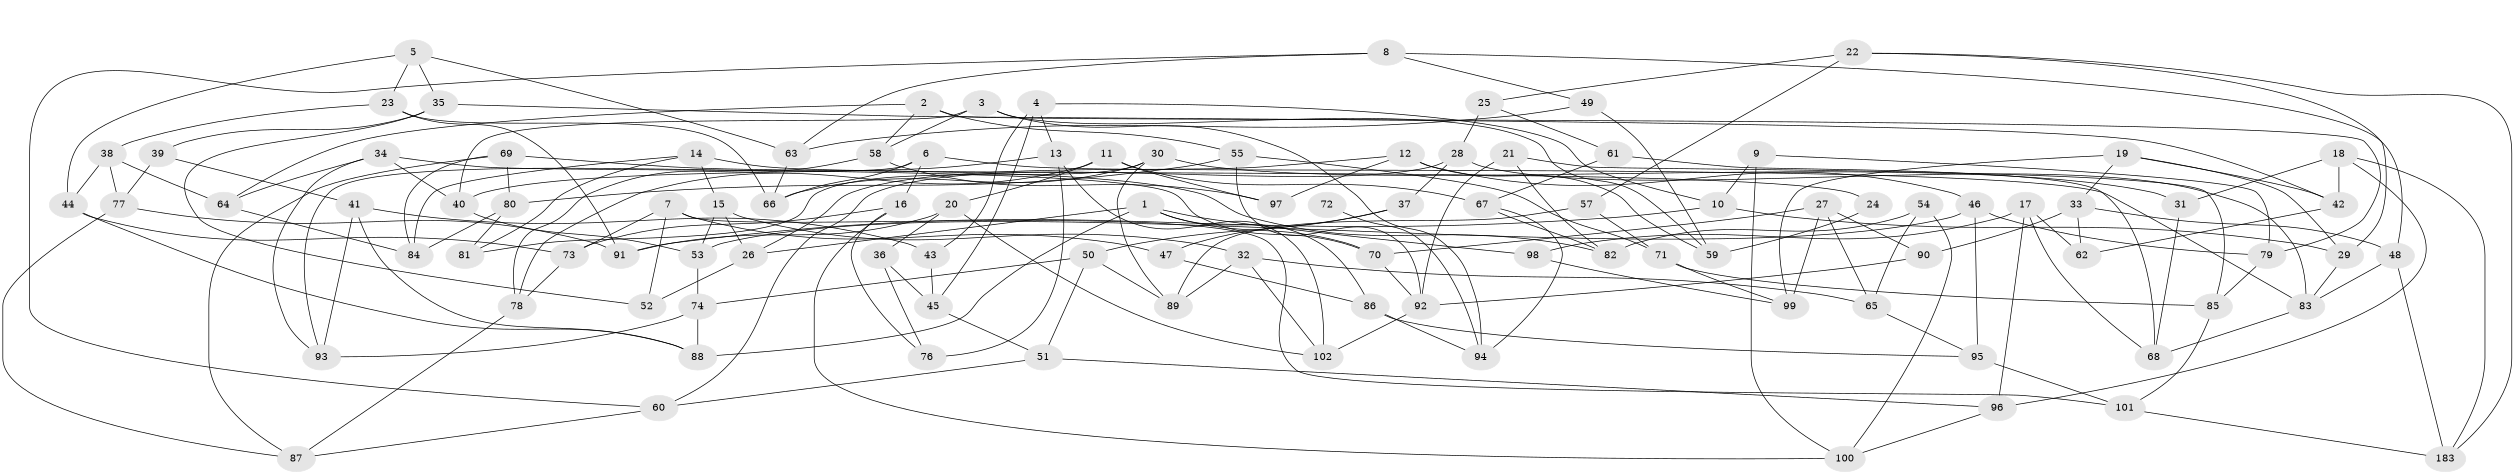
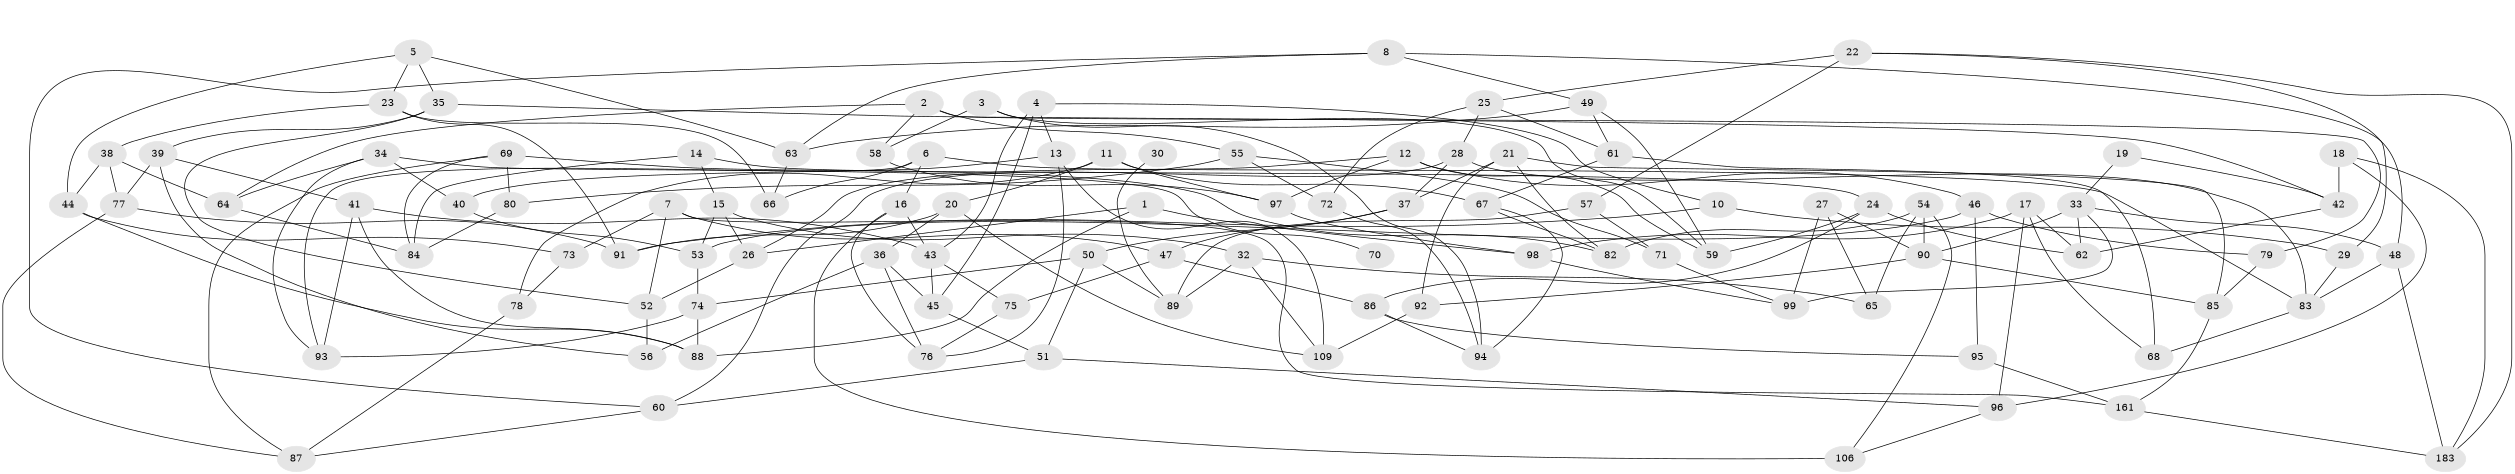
edge "3" -- "40": removed
edge "49" -- "61": added
edge "25" -- "72": added
node "9": removed
edge "19" -- "99": now "33" -- "99"
edge "58" -- "78": removed
edge "30" -- "66": removed
edge "21" -- "37": added
edge "19" -- "29": removed
node "31": removed
edge "16" -- "73": now "16" -- "43"
edge "27" -- "70": removed
edge "1" -- "70": removed
edge "54" -- "90": added
edge "55" -- "92": now "55" -- "72"
edge "97" -- "98": added
edge "24" -- "62": added
edge "1" -- "86": now "24" -- "86"
node "81": removed
edge "70" -- "92": removed
edge "71" -- "85": now "90" -- "85"
node "75": added
edge "65" -- "95": removed
node "56": added
node "102": label "102" -> "109"
node "101": label "101" -> "161"
node "100": label "100" -> "106"
